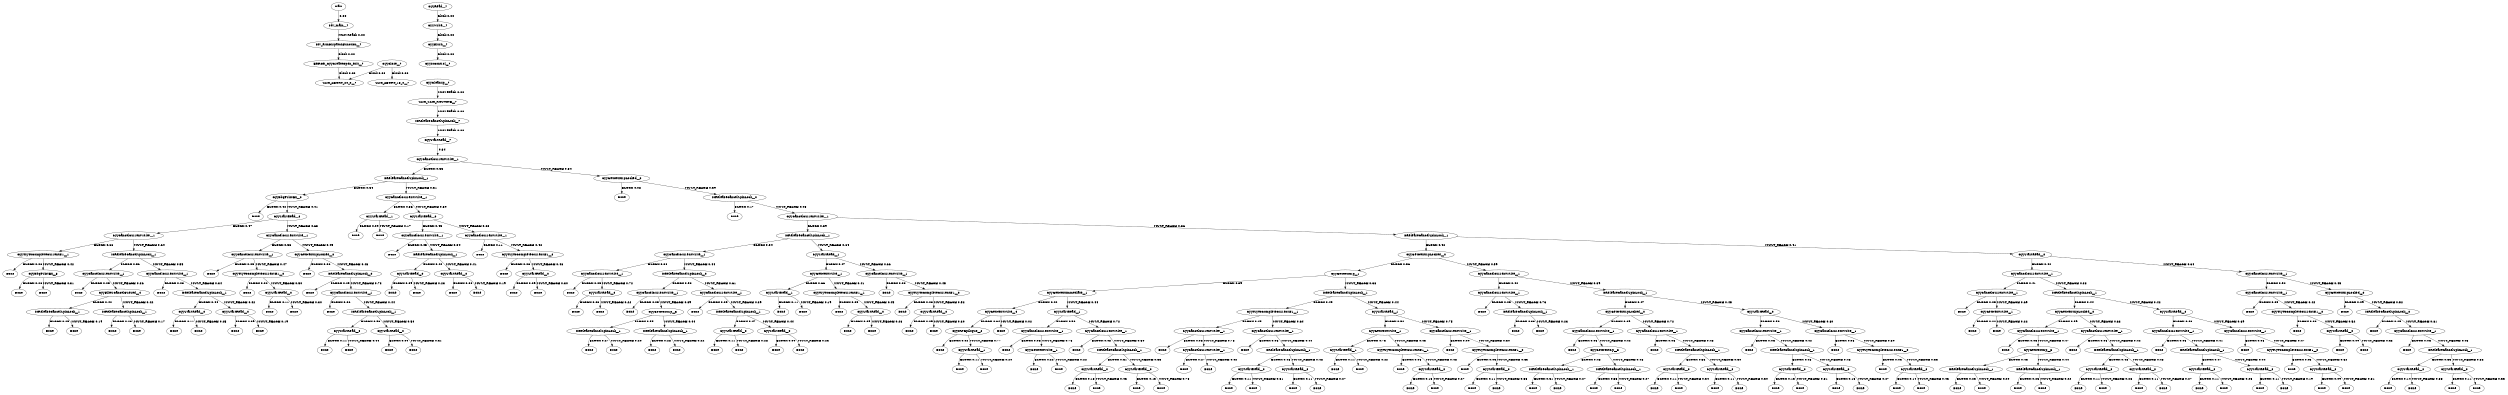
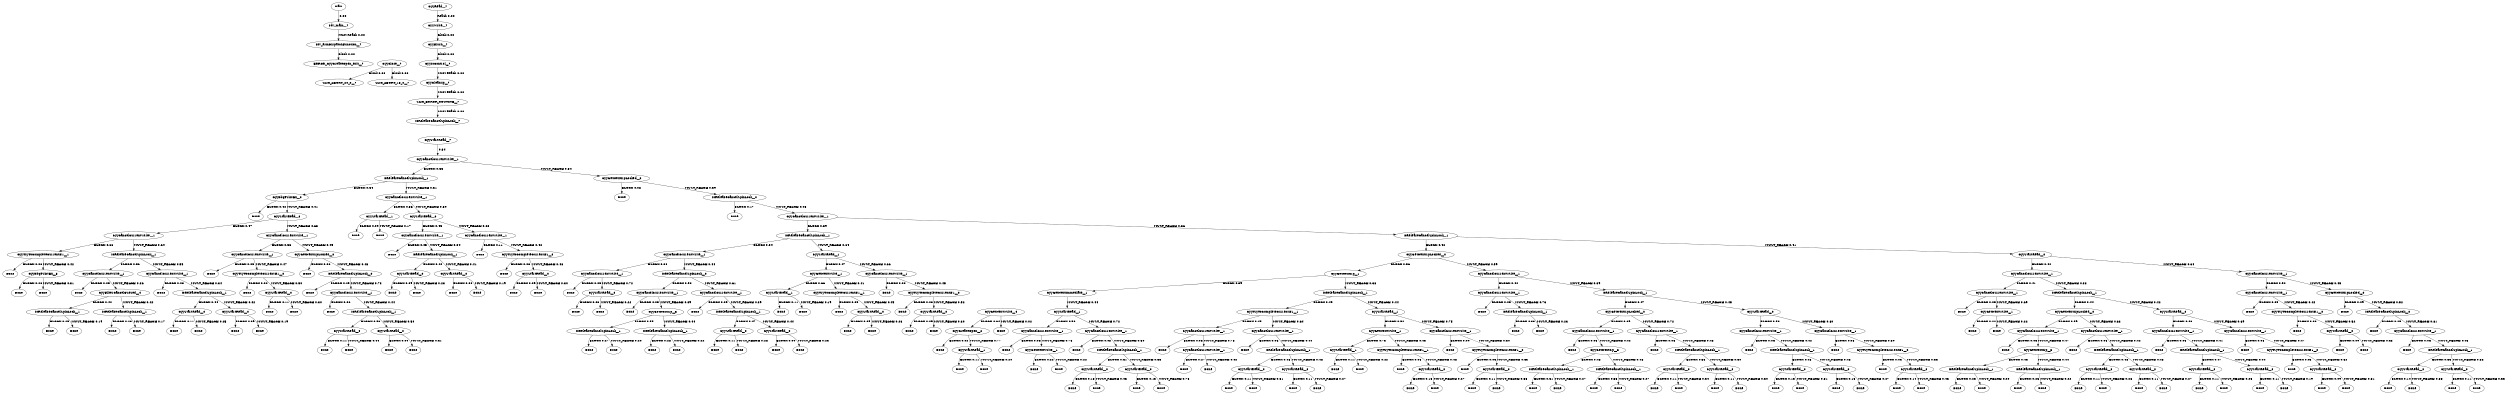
edge "CyyRead__?" -> "CyyWrite__?": label "Block 0.00" -> "Reach 0.00"
edge "ERROR_CyyCreateOpen_exit__?" -> "SLIC_ABORT_20_0__?": removed, label "Block 0.00"
edge "CyyIoControl__?" -> "CyyCleanup__?": added, label "Must Reach 0.00"
node "SLIC_SLIC_ROUTINE__?": label "SLIC_SLIC_ROUTINE__?" -> "SLIC_ERROR_ROUTINE__?"
edge "IoReleaseCancelSpinLock__?" -> "CyyStartRead__?": removed, label "Must Reach 0.00"
edge "CyyGetNextImmediate__1" -> "CyyGetNextWrite__4": removed, label "BLOCK 0.42"
node "CyyIRPEpilogue__2": label "CyyIRPEpilogue__2" -> "CyyCreateOpen__2"
